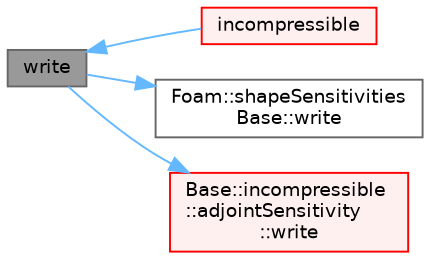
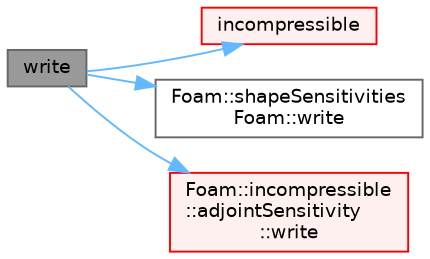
edge "incompressible" -> "write": reversed
node "Foam::shapeSensitivities Base::write": label "Foam::shapeSensitivities Base::write" -> "Foam::shapeSensitivities Foam::write"
node "Base::incompressible ::adjointSensitivity ::write": label "Base::incompressible ::adjointSensitivity ::write" -> "Foam::incompressible ::adjointSensitivity ::write"
